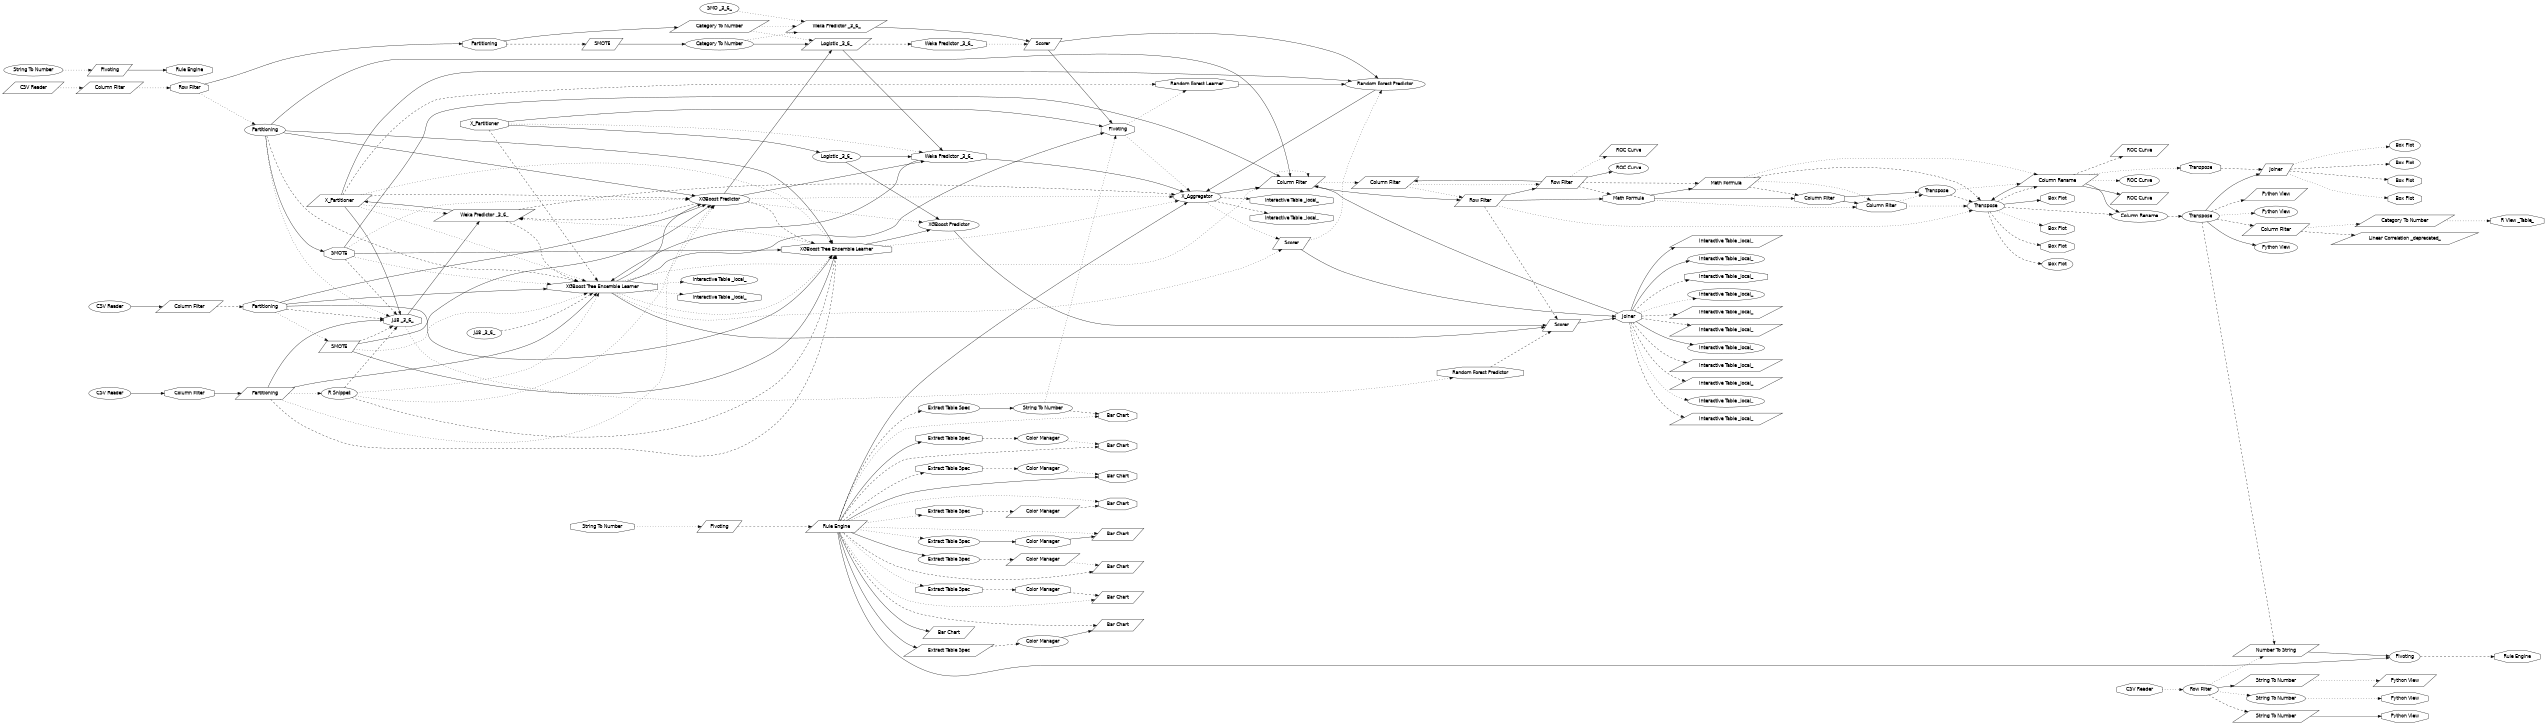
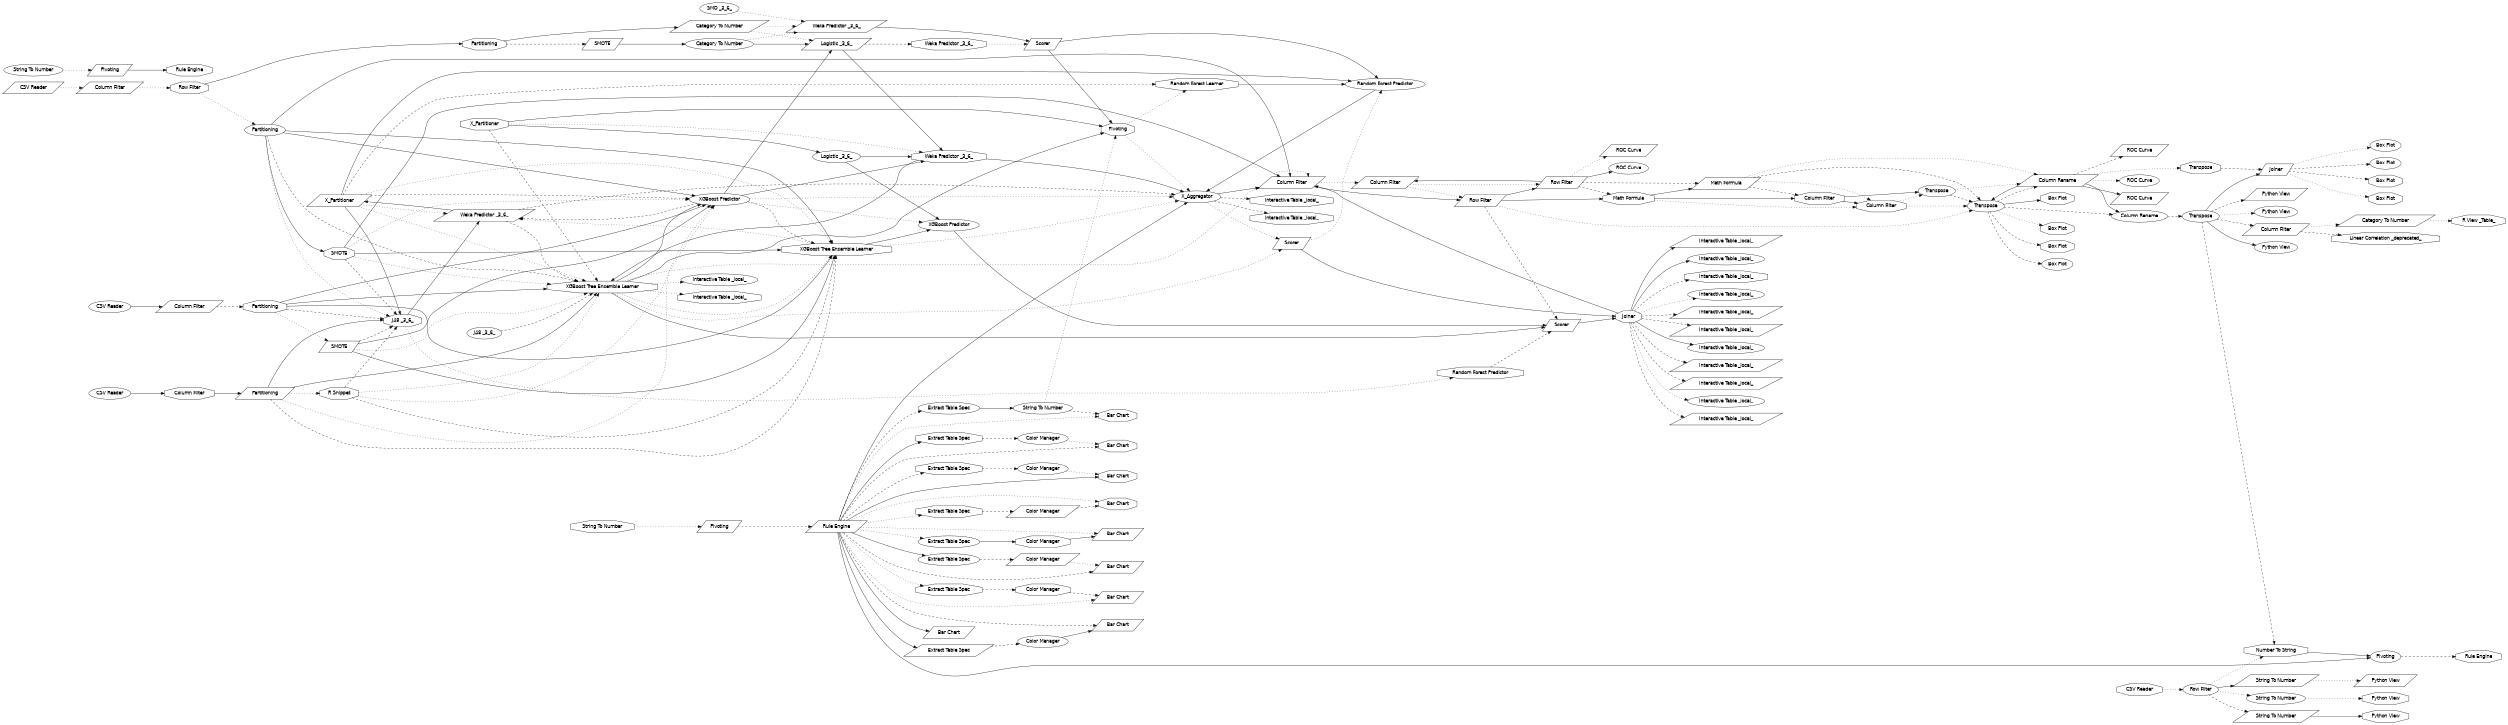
node "Linear Correlation _deprecated_": shape parallelogram -> octagon
node "R Snippet": shape ellipse -> octagon
node "Number To String": shape parallelogram -> octagon
